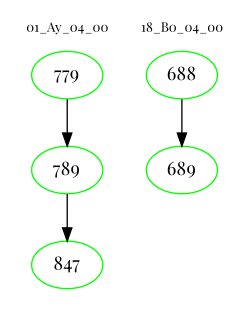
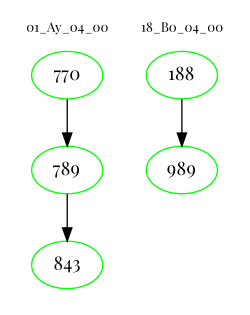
node "779": label "779" -> "770"
node "688": label "688" -> "188"
node "689": label "689" -> "989"
node "847": label "847" -> "843"
